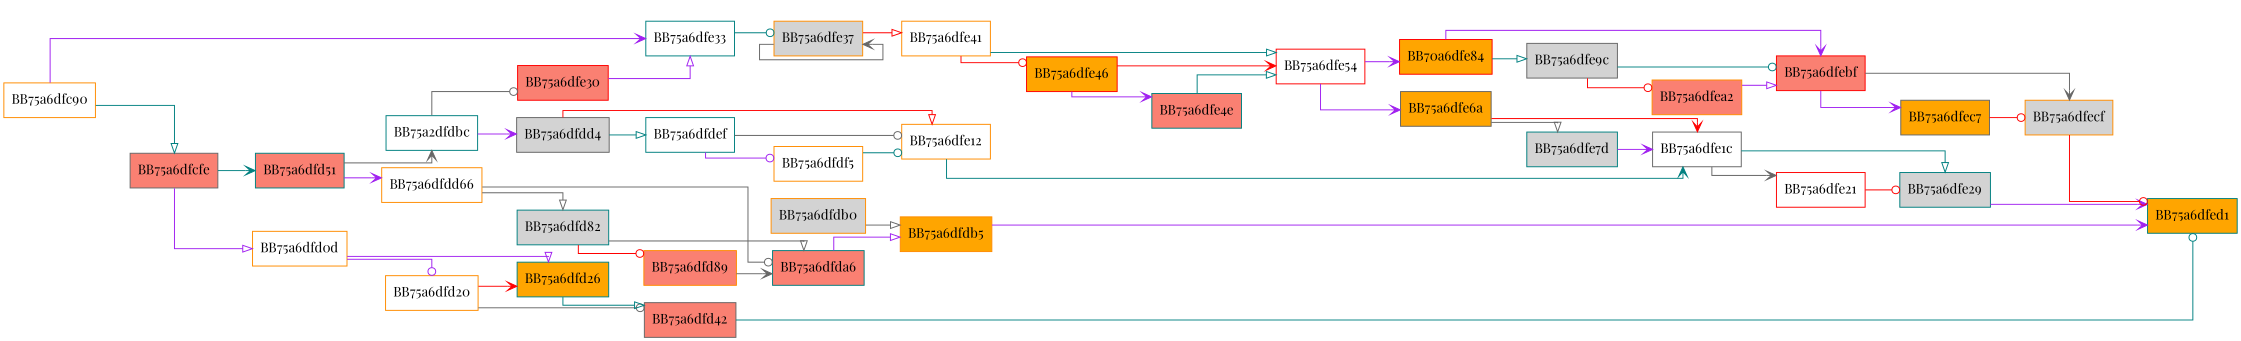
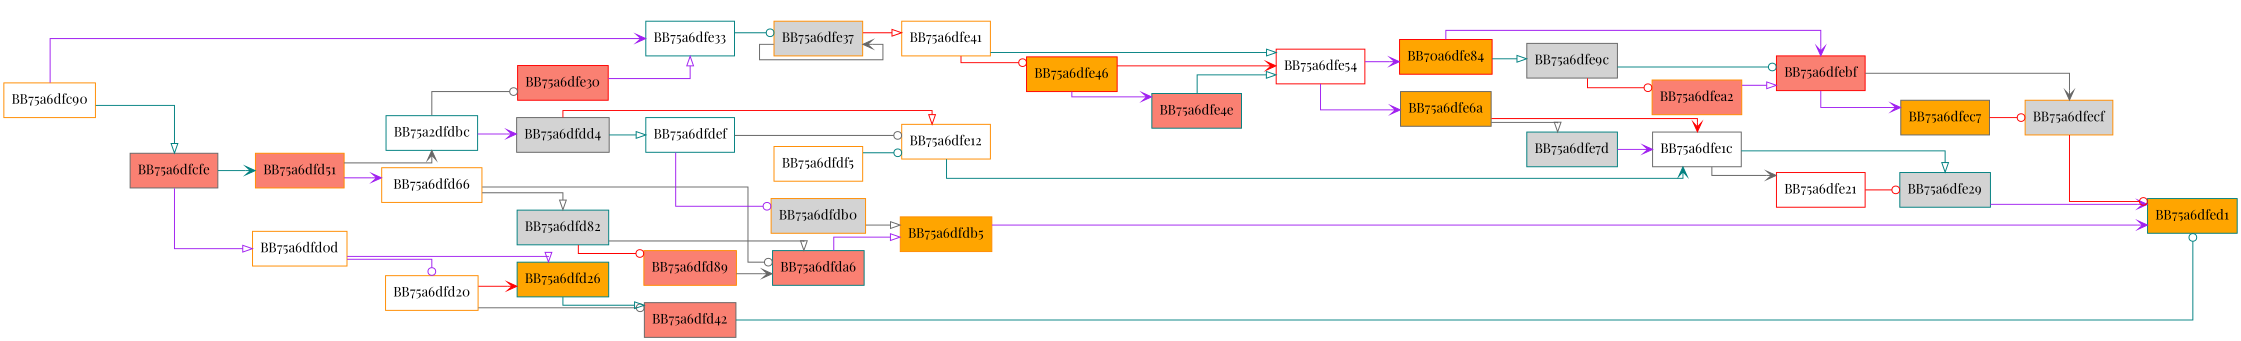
edge "BB75a6dfdef" -> "BB75a6dfdf5": now "BB75a6dfdef" -> "BB75a6dfdb0"
node "BB75a6dfd51": color teal -> darkorange
node "BB75a6dfdd66": label "BB75a6dfdd66" -> "BB75a6dfd66"
